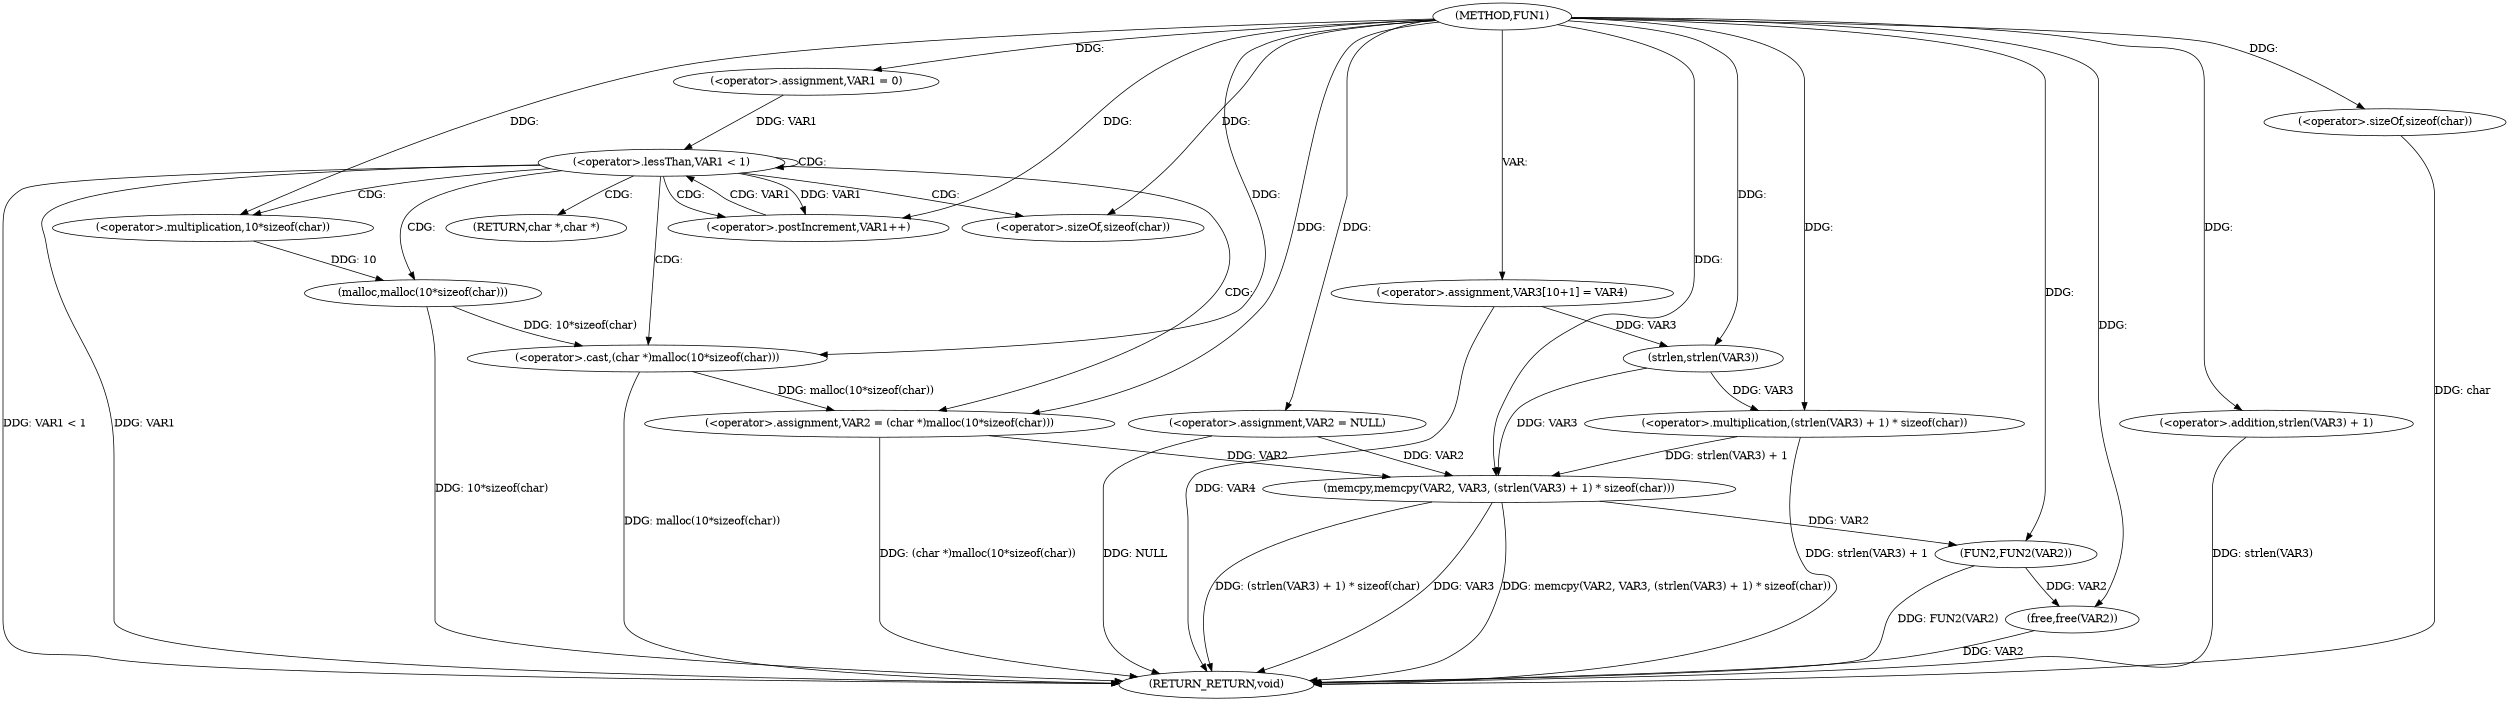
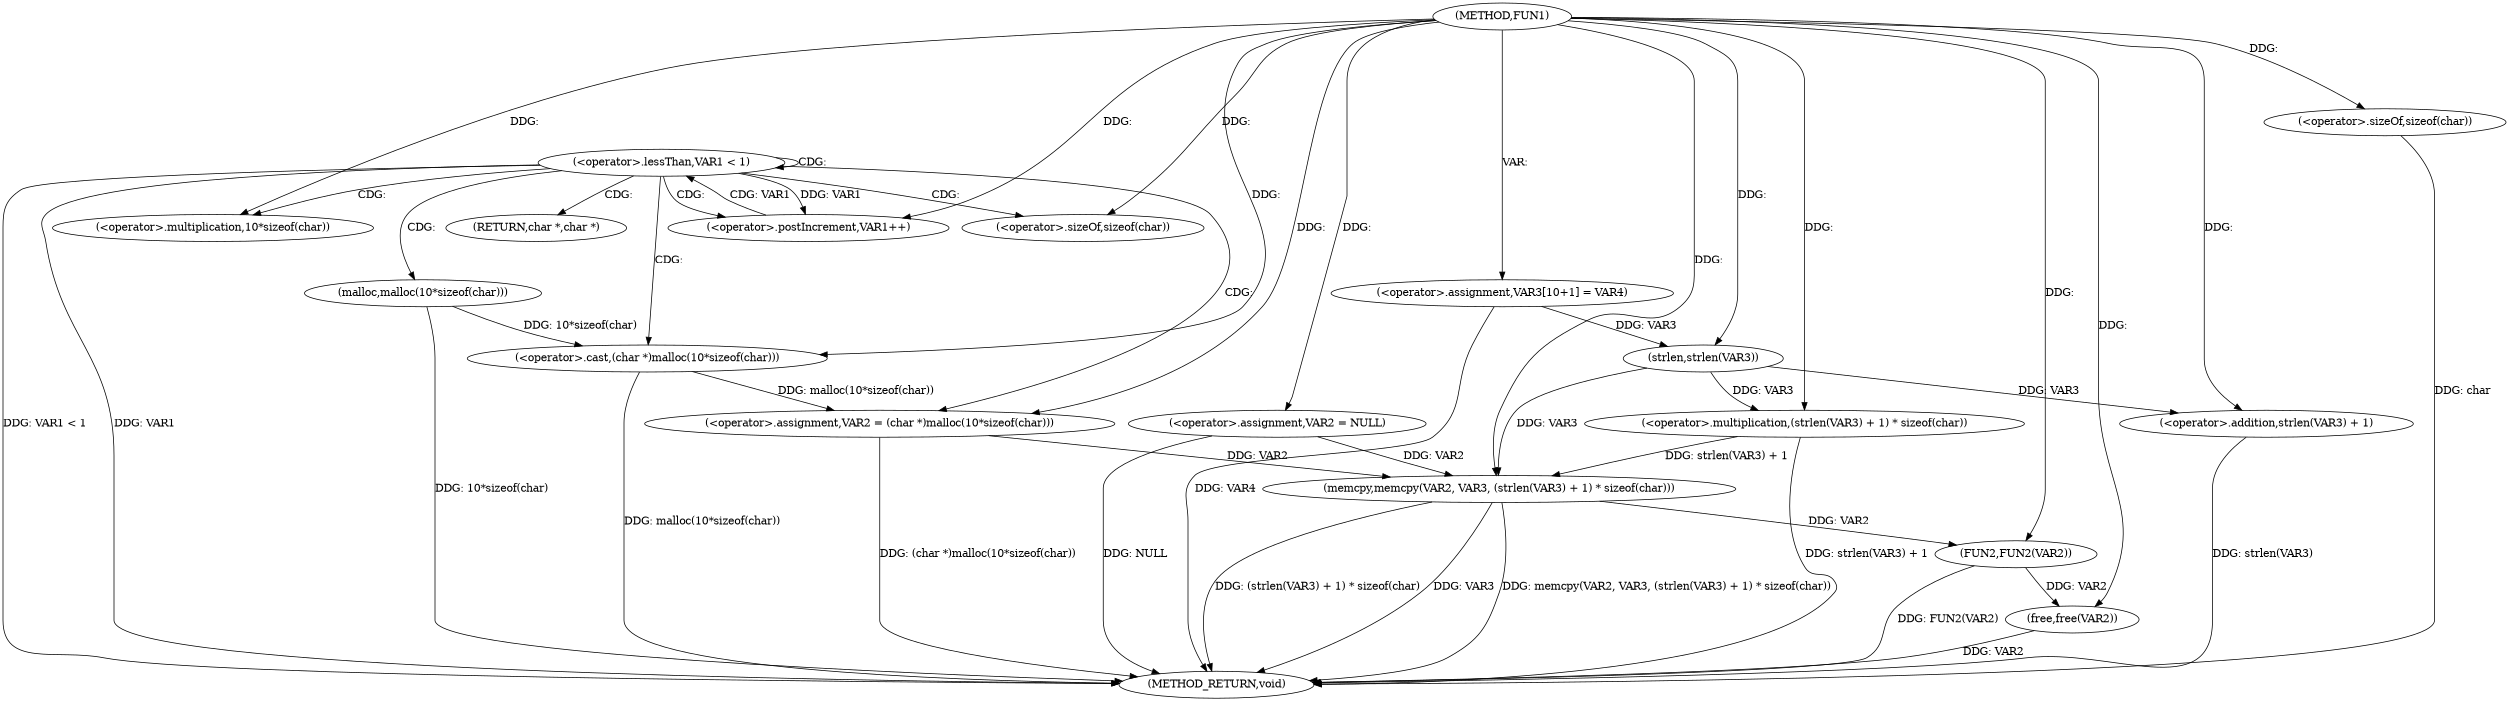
node "(<operator>.assignment,VAR1 = 0)": removed
edge "(<operator>.multiplication,10*sizeof(char))" -> "(malloc,malloc(10*sizeof(char)))": removed, label "DDG: 10"
edge "(strlen,strlen(VAR3))" -> "(<operator>.addition,strlen(VAR3) + 1)": added, label "DDG: VAR3"
node "(RETURN_RETURN,void)": label "(RETURN_RETURN,void)" -> "(METHOD_RETURN,void)"
